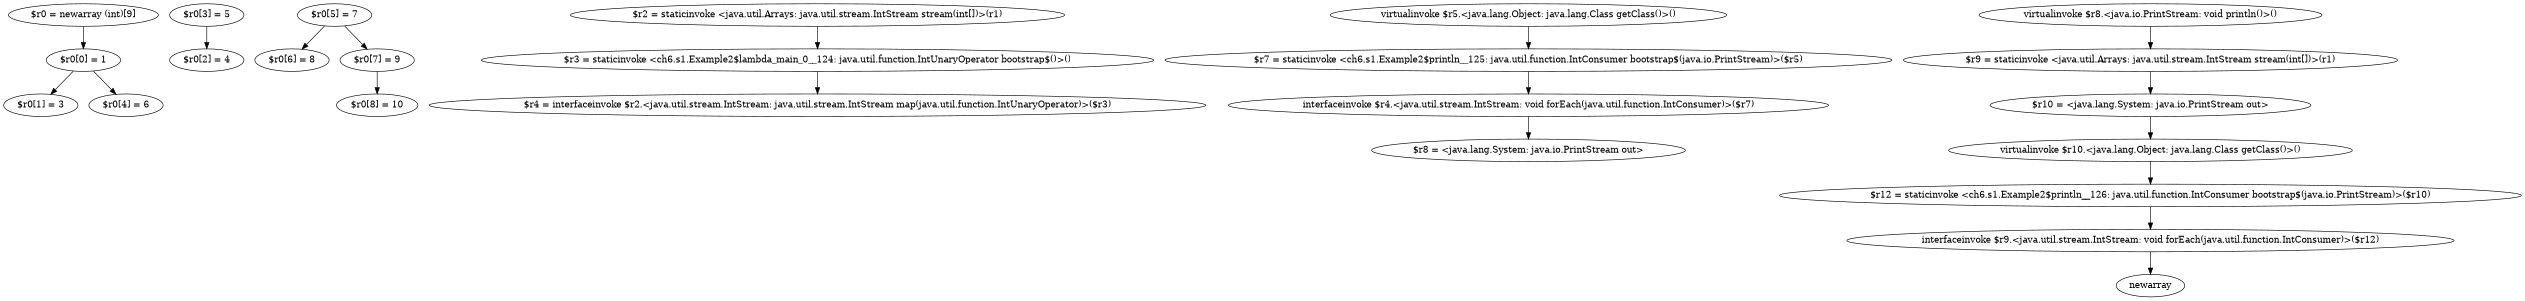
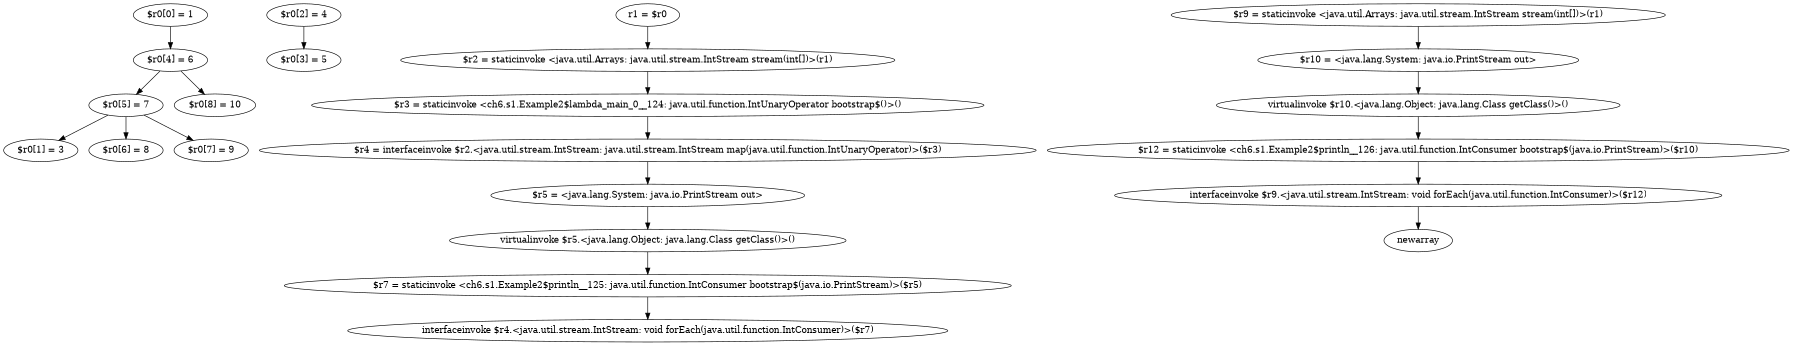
node "$r0 = newarray (int)[9]": removed
node "r1 = $r0": added
node "virtualinvoke $r8.<java.io.PrintStream: void println()>()": removed
edge "$r0[3] = 5" -> "$r0[2] = 4": reversed
edge "$r0[0] = 1" -> "$r0[1] = 3": now "$r0[5] = 7" -> "$r0[1] = 3"
edge "$r0[4] = 6" -> "$r0[5] = 7": added
edge "$r0[7] = 9" -> "$r0[8] = 10": now "$r0[4] = 6" -> "$r0[8] = 10"
node "$r8 = <java.lang.System: java.io.PrintStream out>": removed
node "$r5 = <java.lang.System: java.io.PrintStream out>": added
